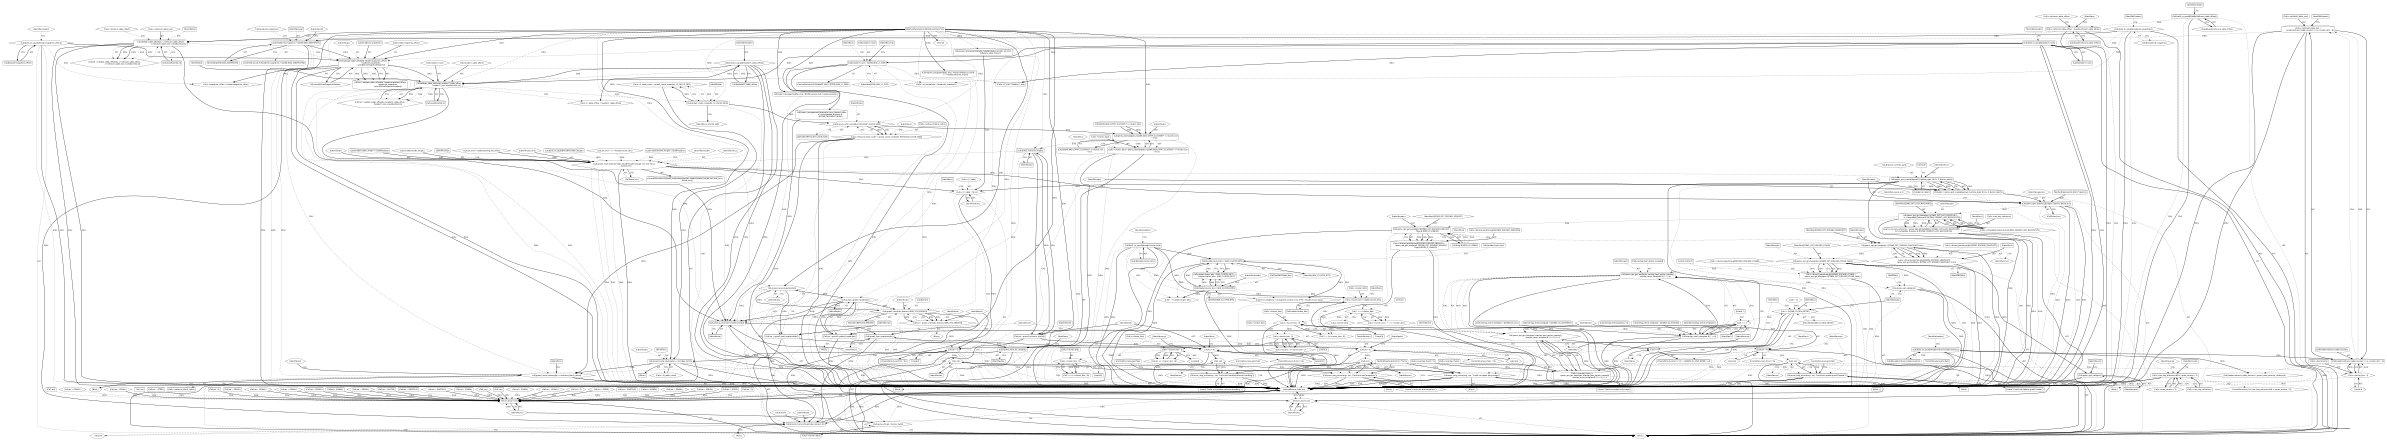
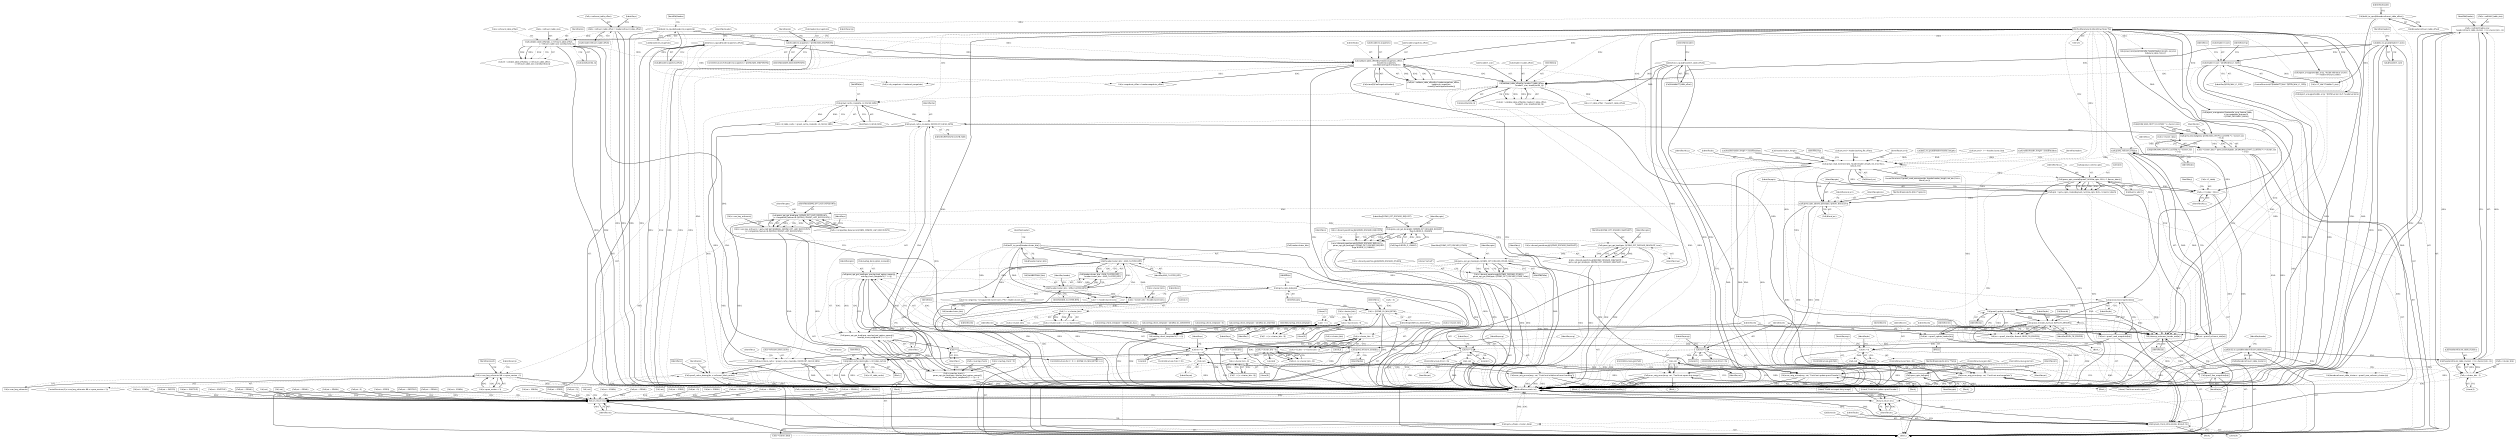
node "(Call,be64_to_cpus(&header.refcount_table_offset))": shape cylinder -> hexagon
edge "(Call,header.l1_size > QCOW_MAX_L1_SIZE)" -> "(Call,s->l1_size = header.l1_size)": style dashed -> bold
edge "(Identifier,L2_CACHE_SIZE)" -> "(Call,qcow2_cache_create(bs, L2_CACHE_SIZE))": added, label "AST:"
node "(Identifier,counts_err)": label "(Identifier,counts_err)" -> "(Identifier,local_err)"
node "(Call,overlap_check_backing = 0)": label "(Call,overlap_check_backing = 0)" -> "(Call,overlap_check_template = 0)"
edge "(Call,qcow2_free_snapshots(bs))" -> "(Call,qcow2_refcount_close(bs))": removed, label "DDG:"
